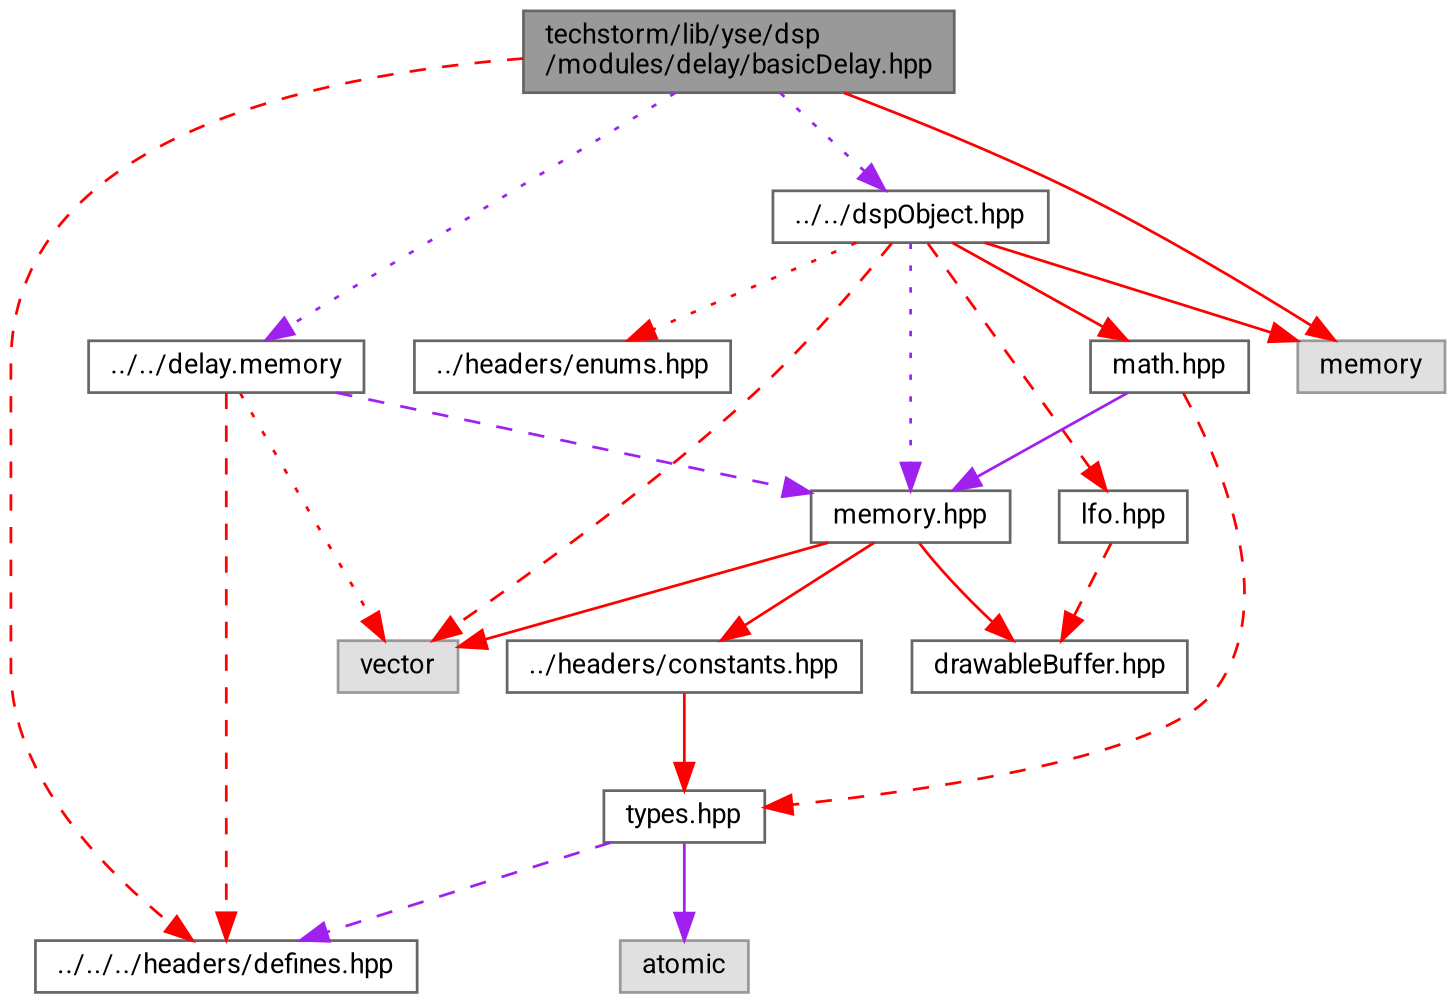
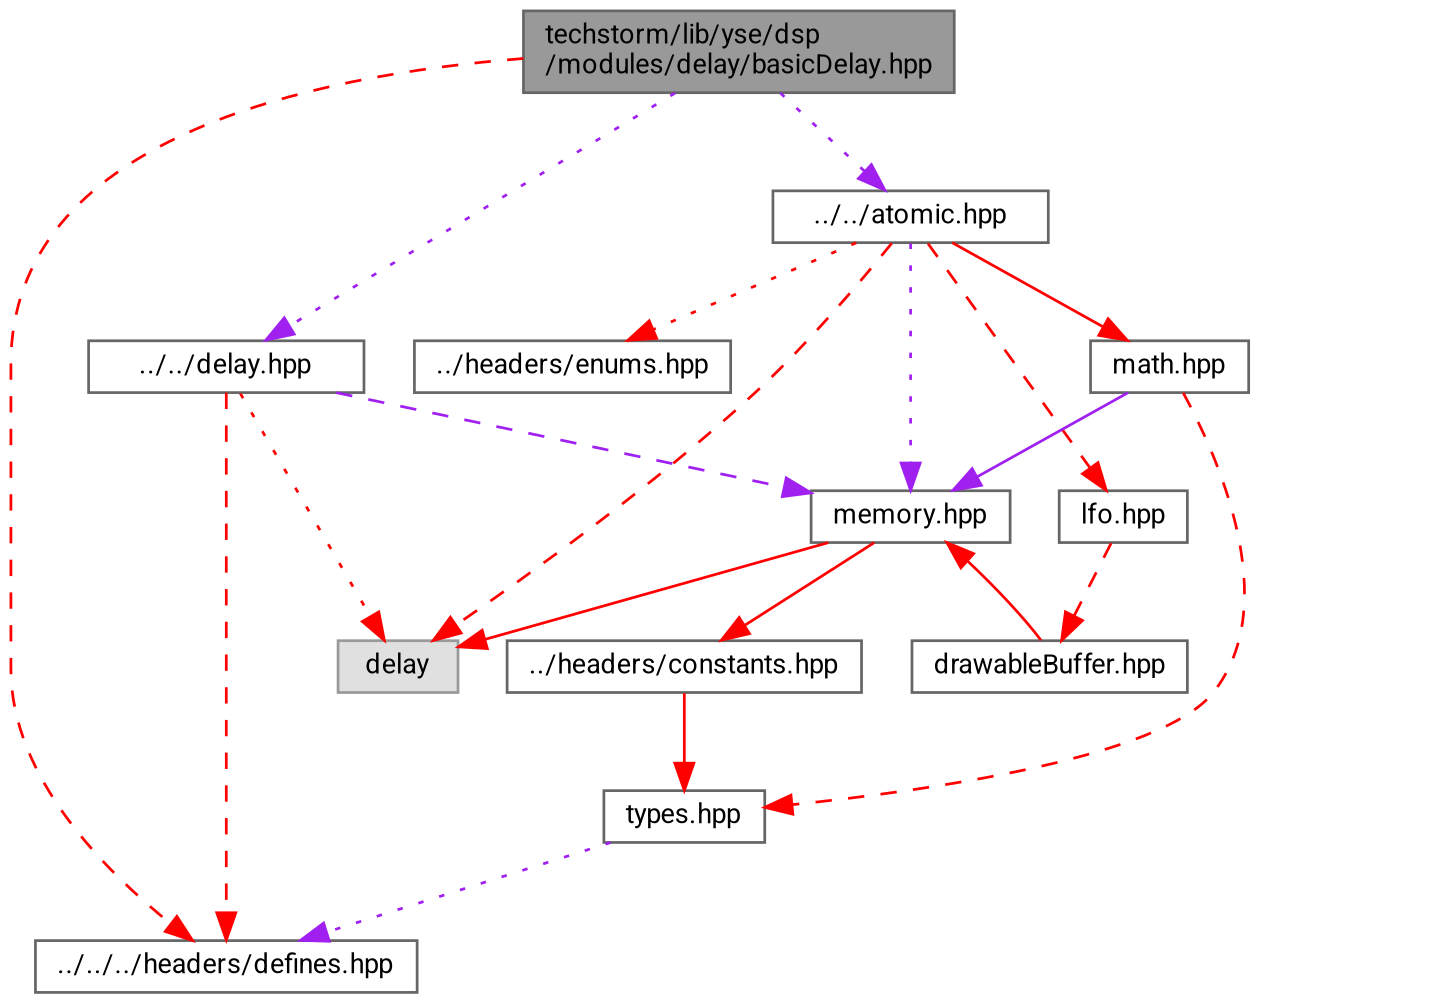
node "../../dspObject.hpp": label "../../dspObject.hpp" -> "../../atomic.hpp"
node "../../delay.memory": label "../../delay.memory" -> "../../delay.hpp"
node "memory": removed
edge "memory.hpp" -> "drawableBuffer.hpp": reversed
node "vector": label "vector" -> "delay"
edge "types.hpp" -> "../../../headers/defines.hpp": style dashed -> dotted
node "atomic": removed
